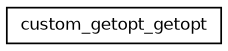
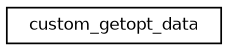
node "custom_getopt_getopt": label "custom_getopt_getopt" -> "custom_getopt_data"
